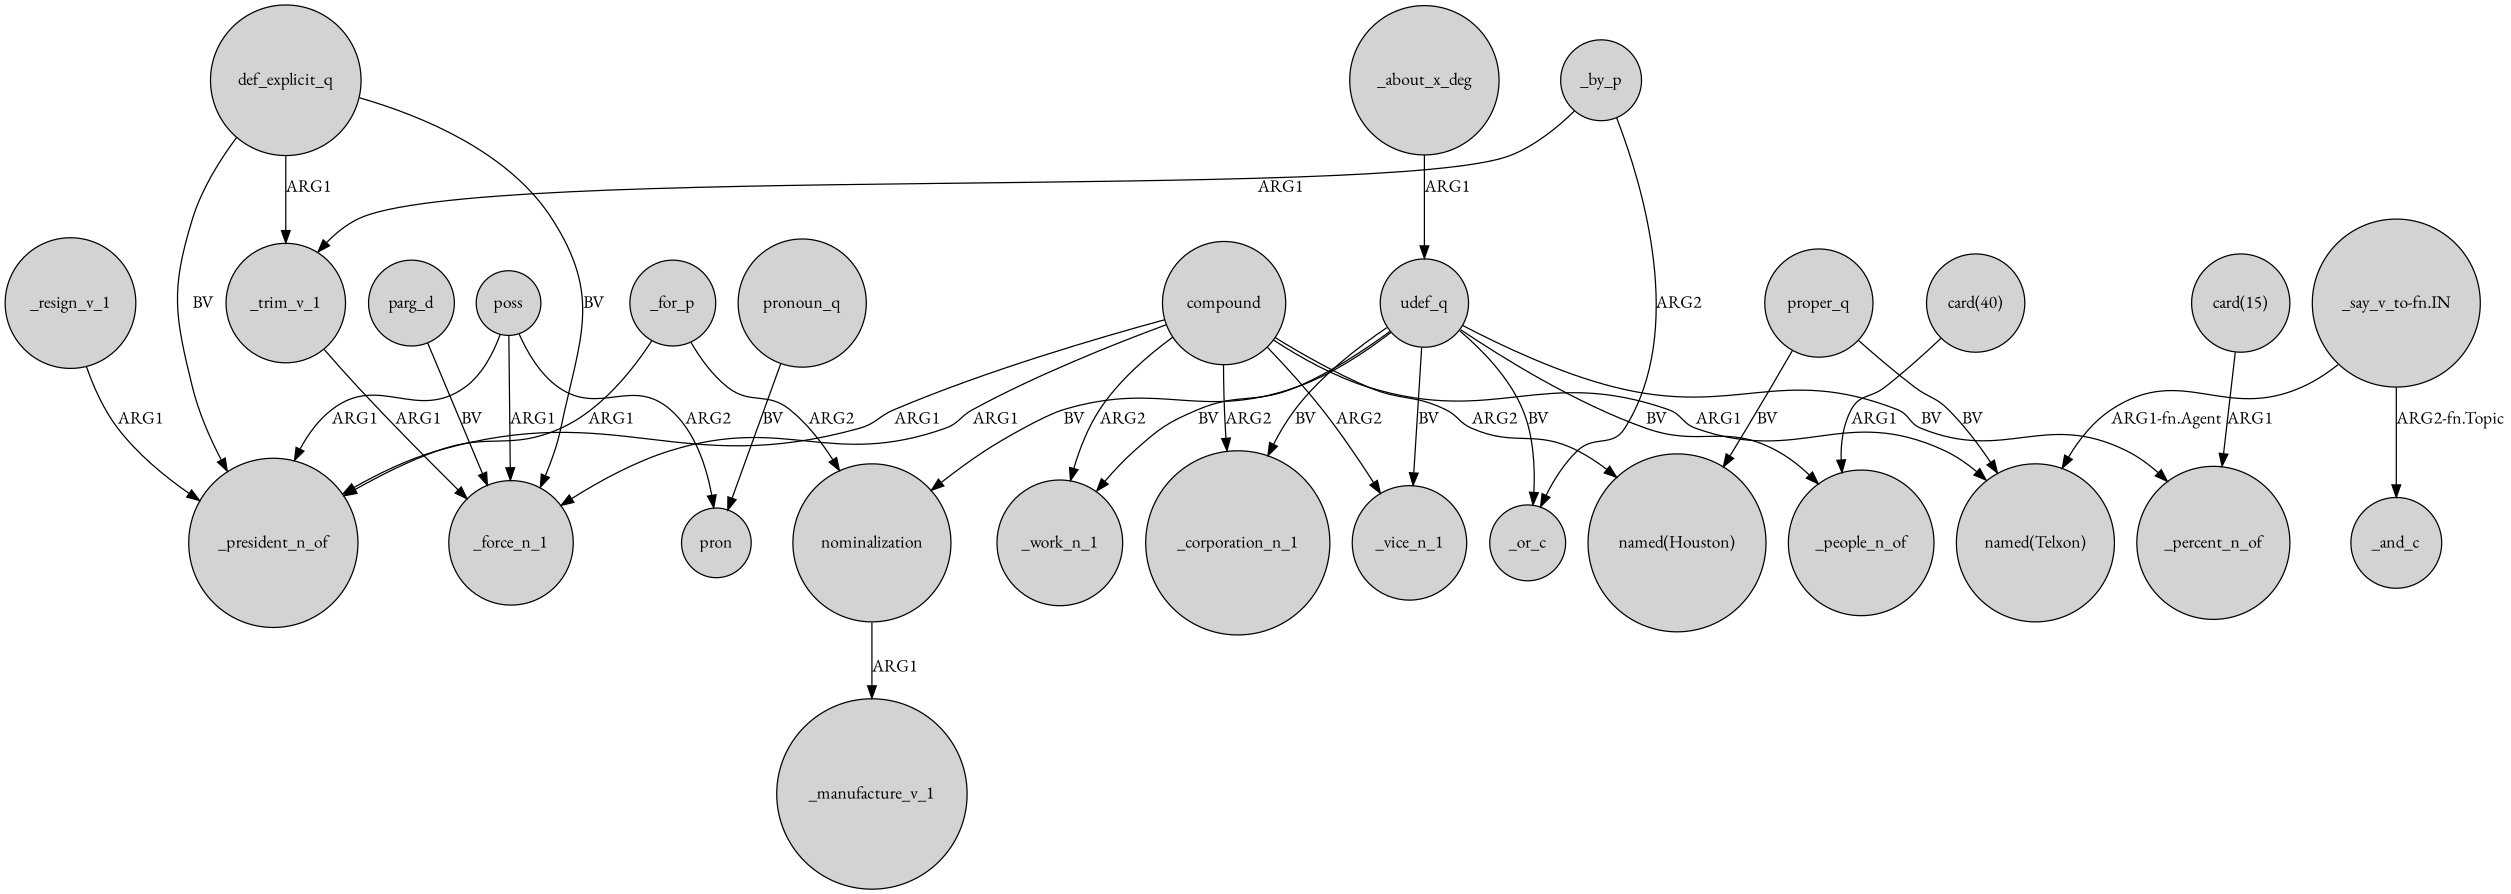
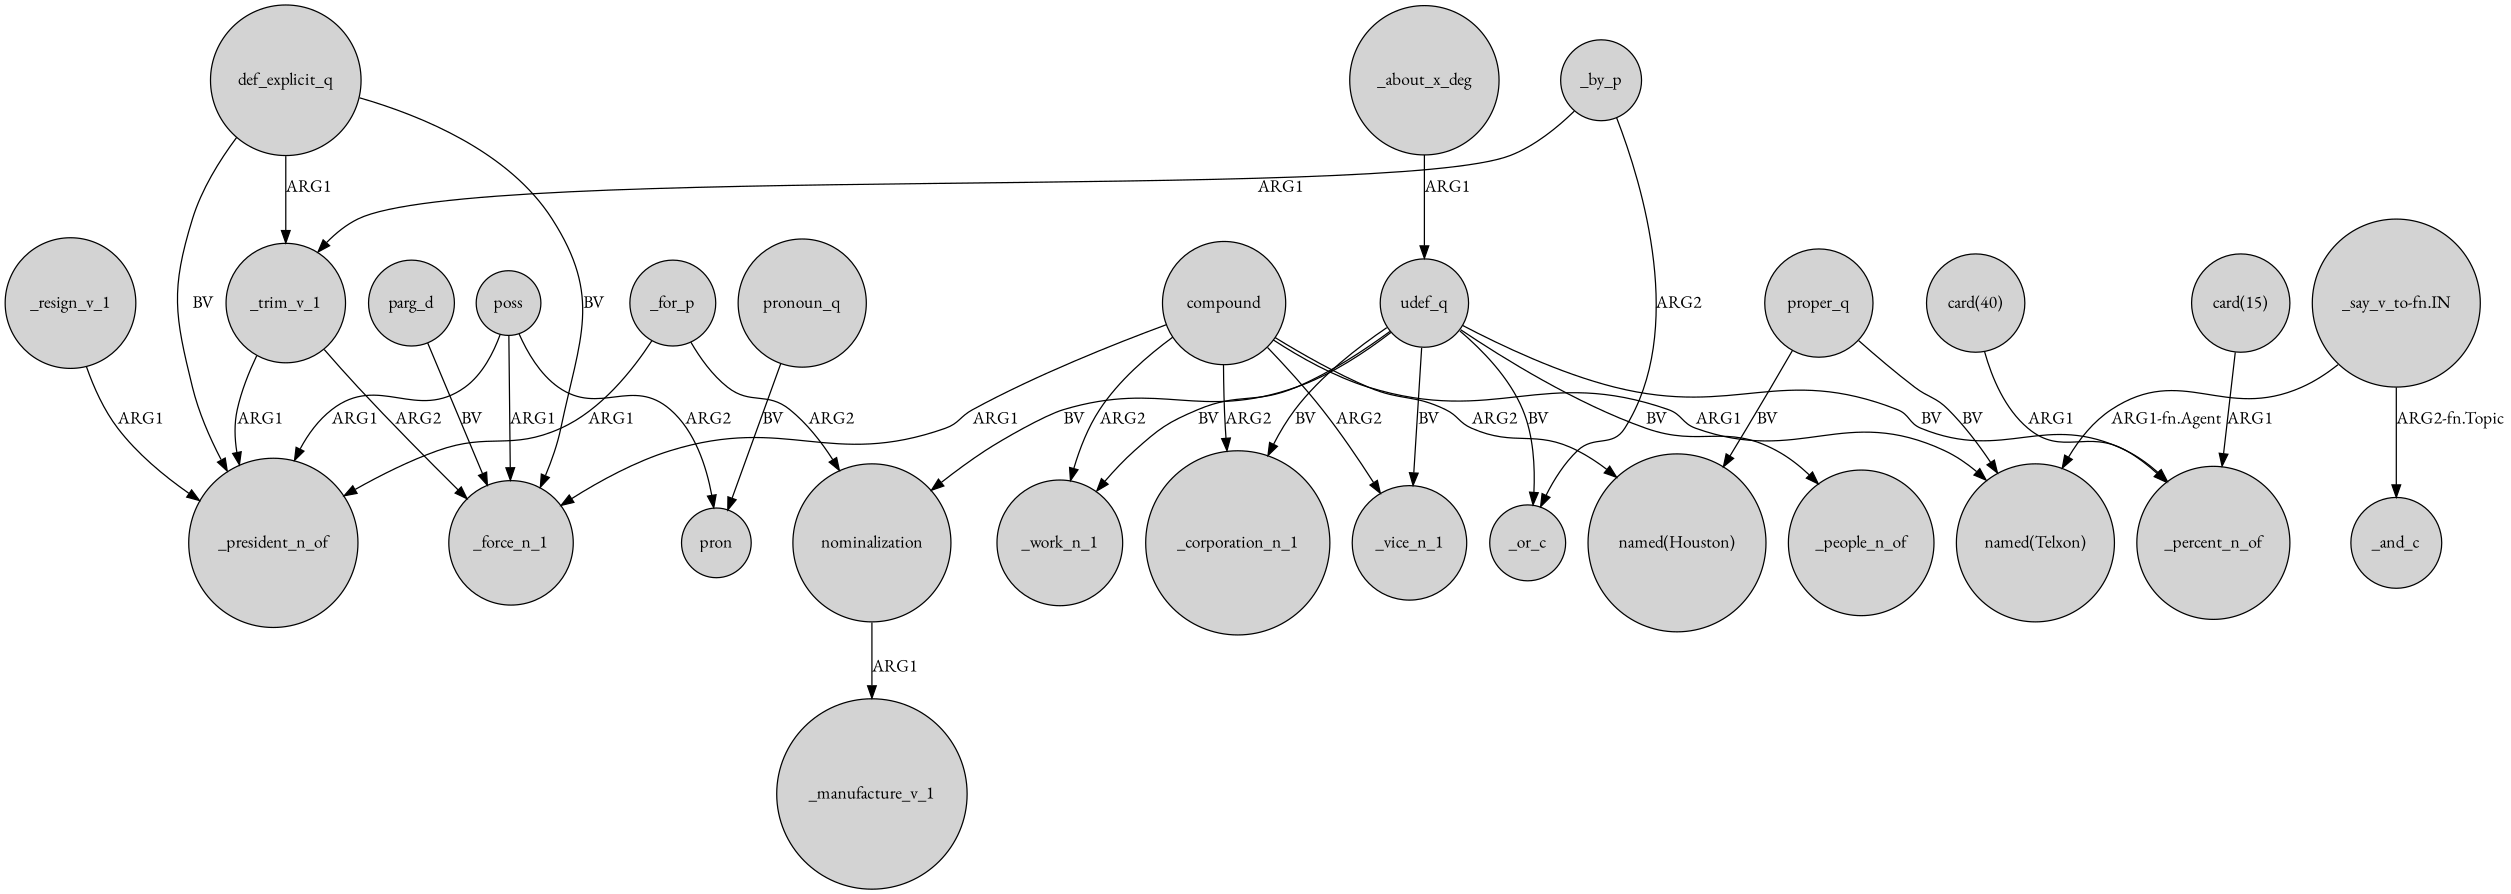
edge "card(40)" -> "_people_n_of": now "card(40)" -> "_percent_n_of"
edge "_trim_v_1" -> "_force_n_1": label "ARG1" -> "ARG2"
edge "compound" -> "_president_n_of": now "_trim_v_1" -> "_president_n_of"
